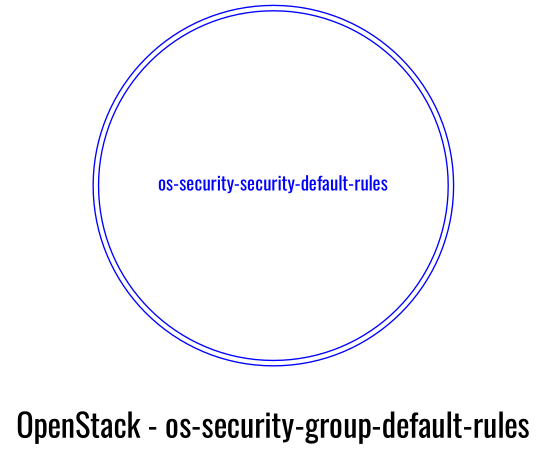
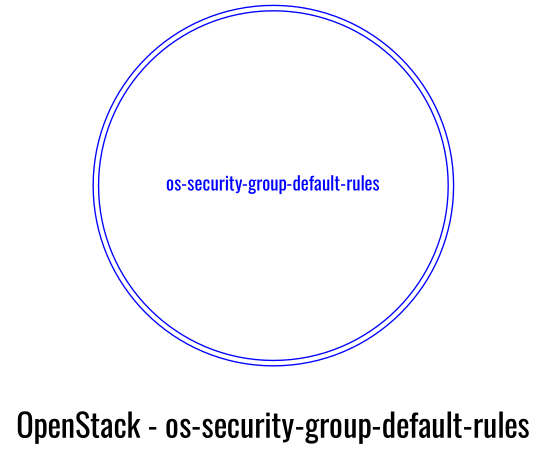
node "os-security-security-default-rules": label "os-security-security-default-rules" -> "os-security-group-default-rules"
